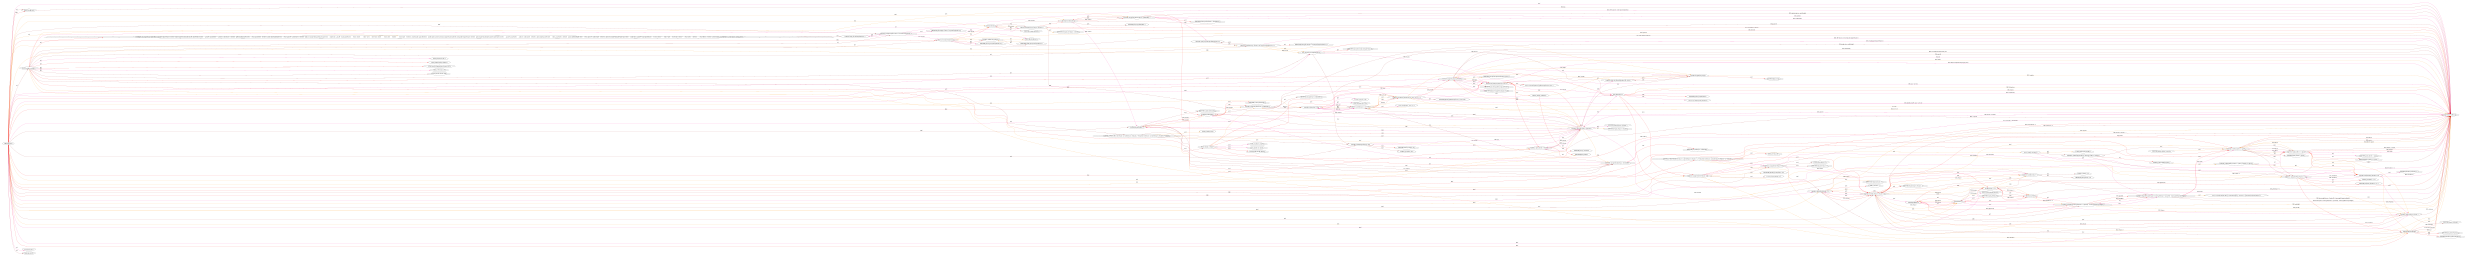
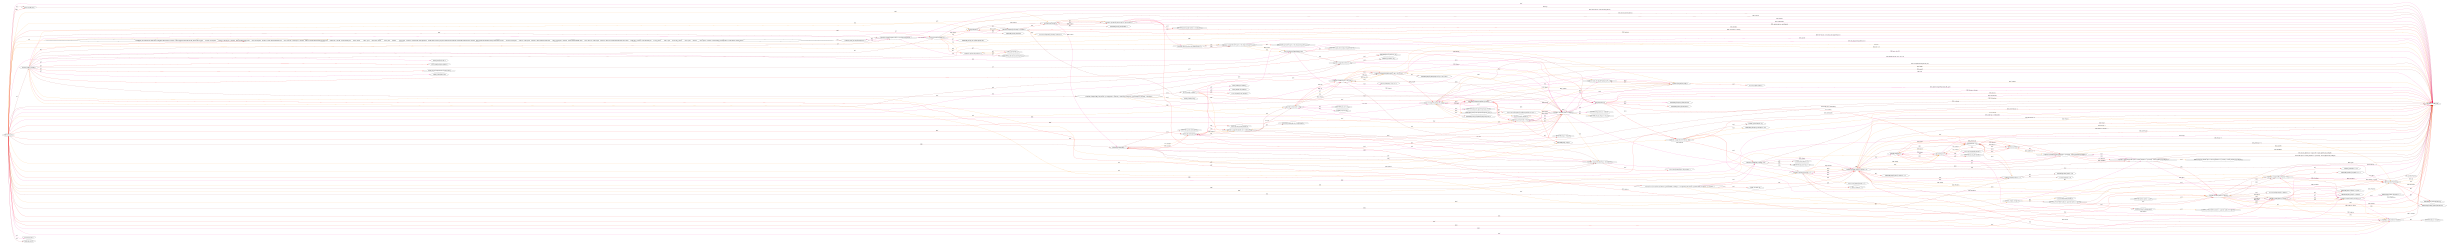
node "(IDENTIFIER,scanner,ANY scanner = new Scanner(System.in))": removed
node "(LOCAL,Scanner scanner: ANY)": removed
